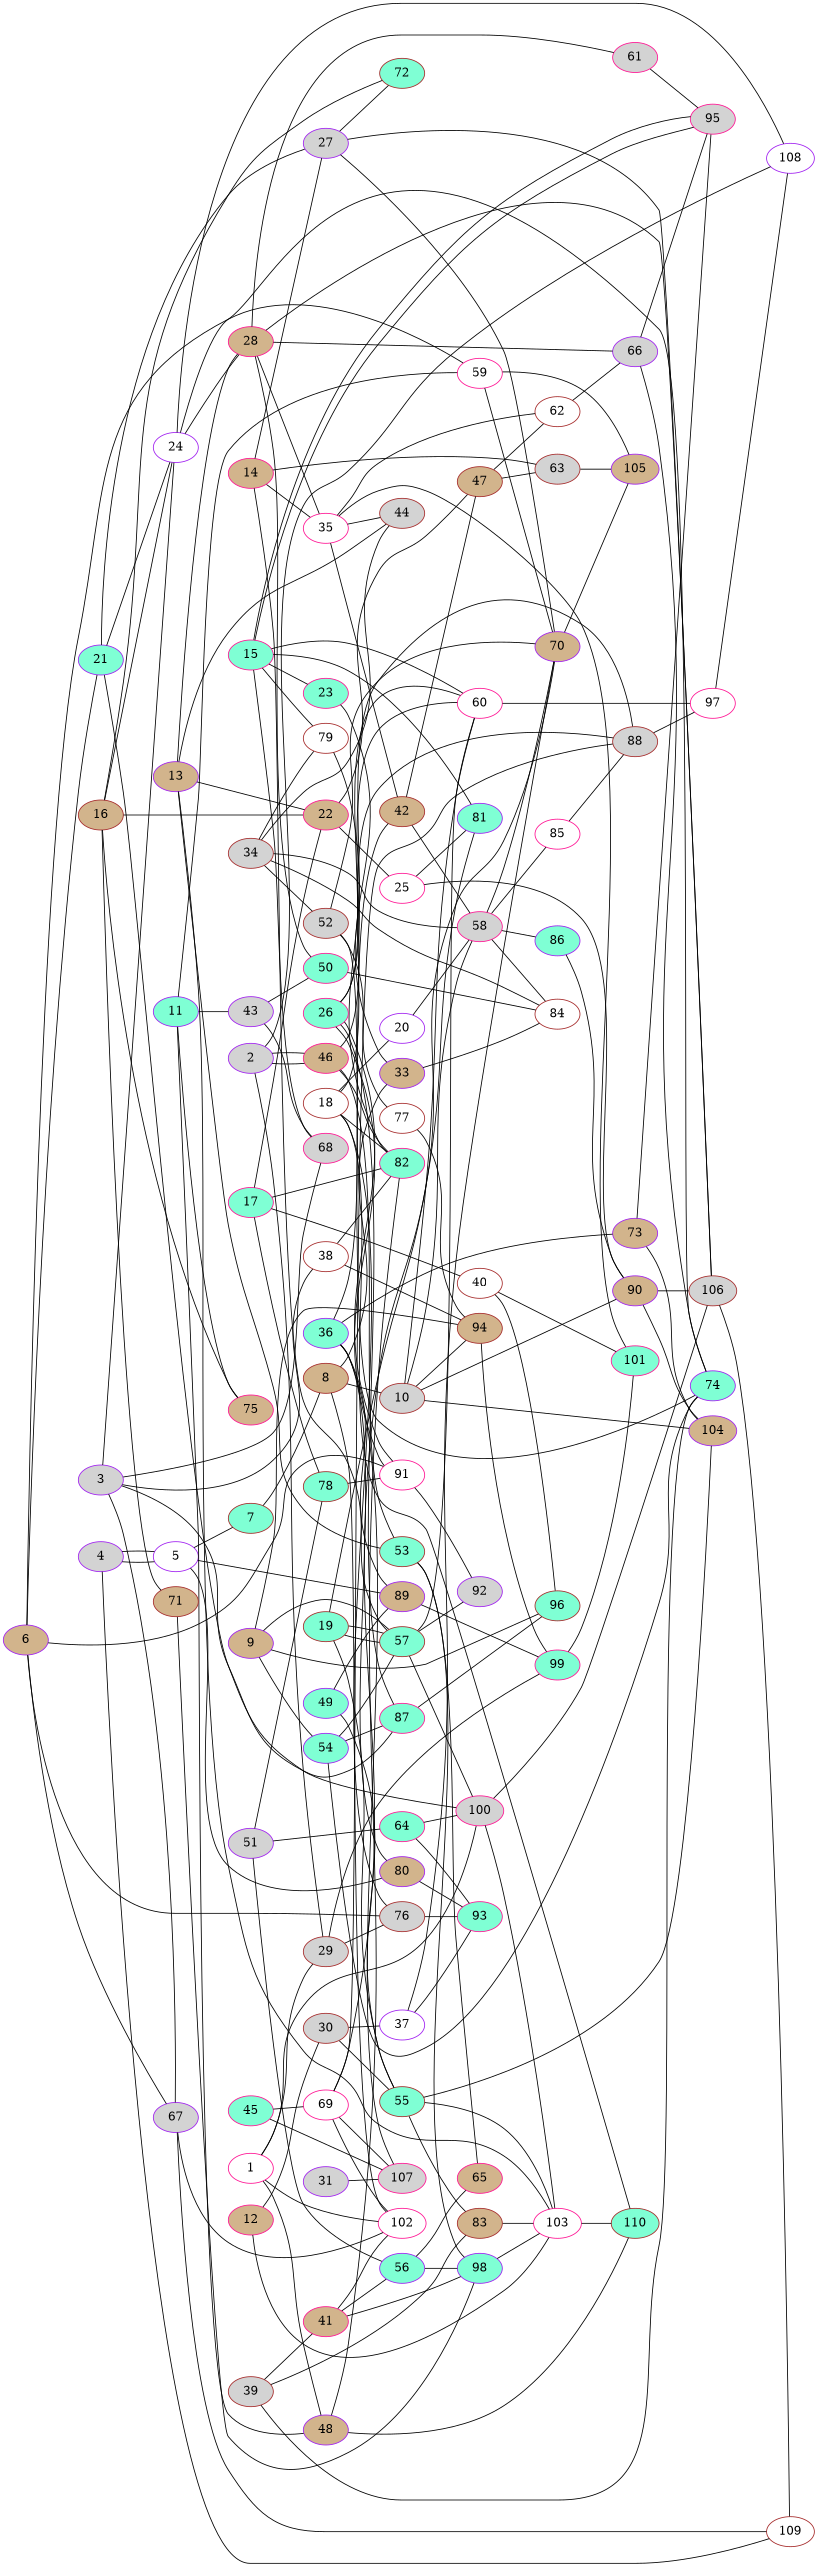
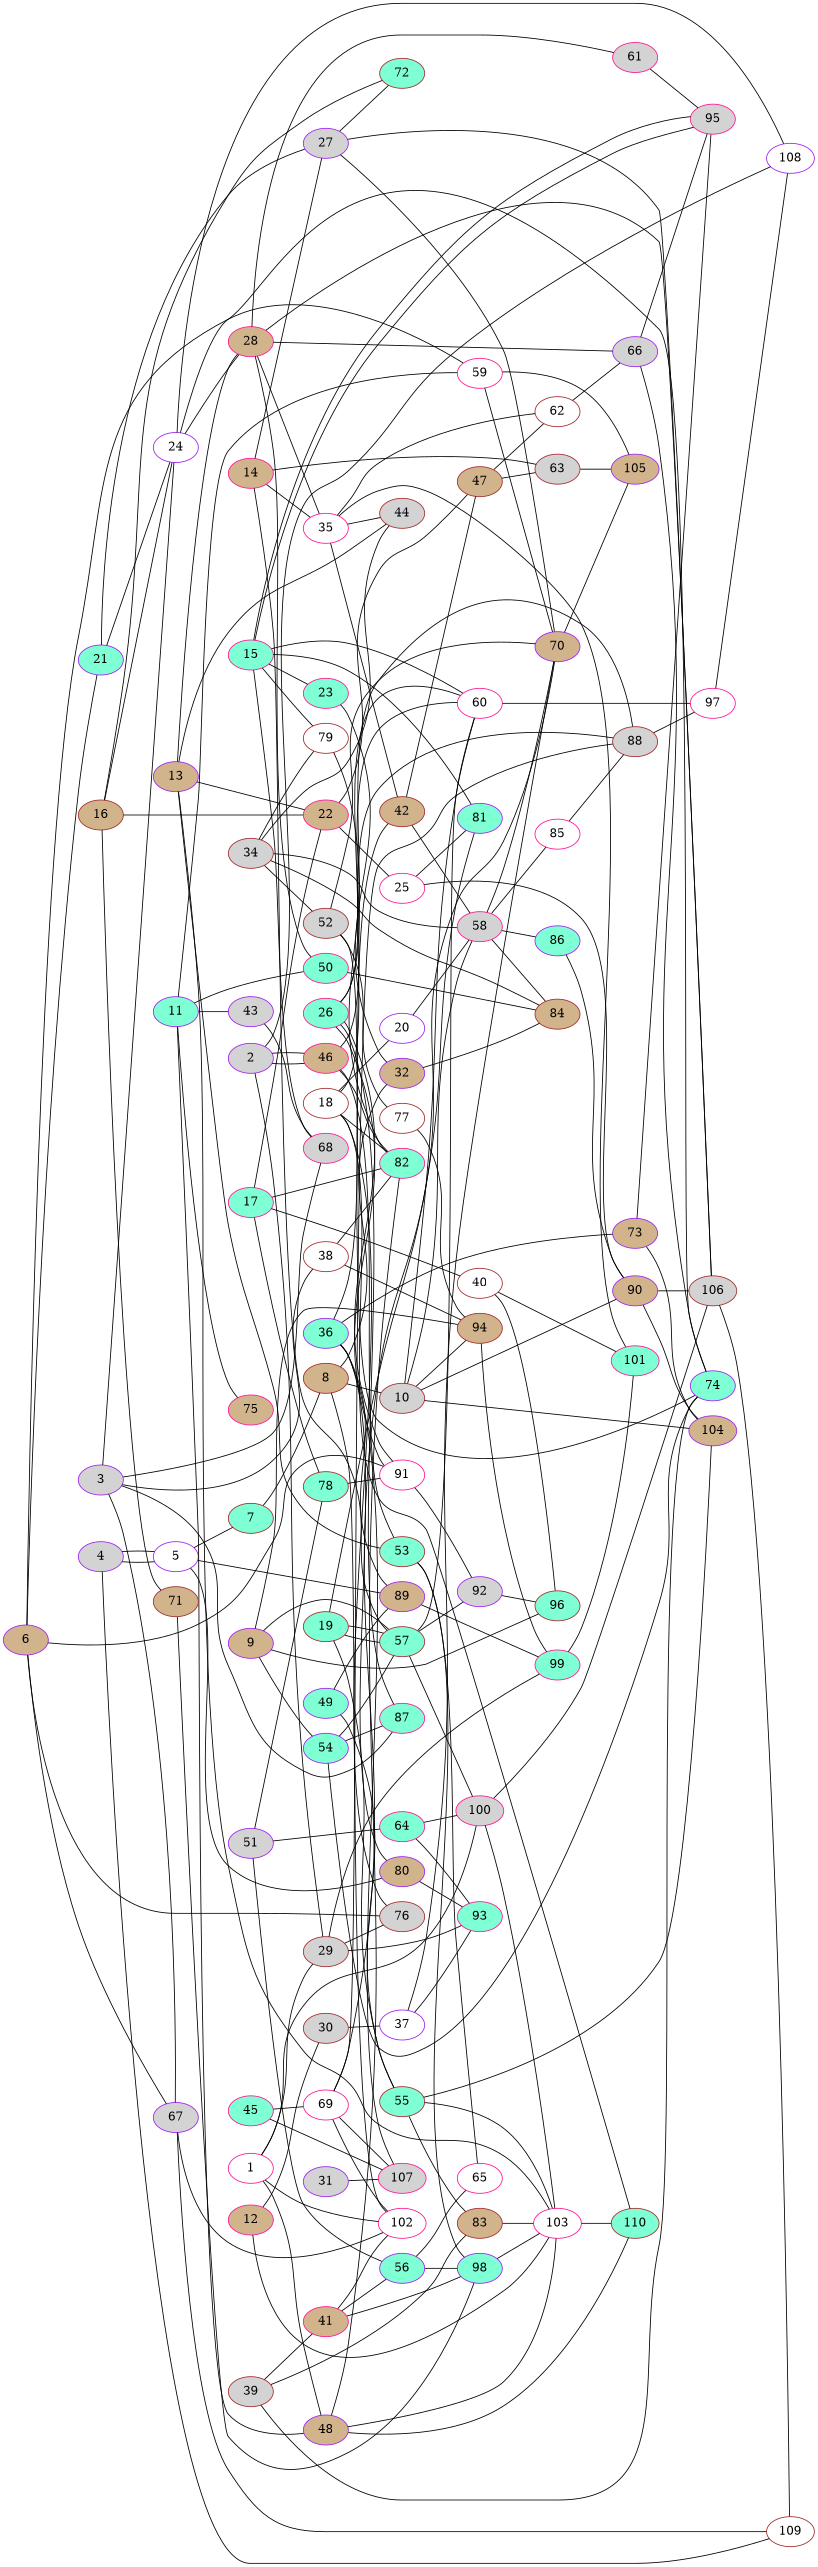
edge "50" -- "43": now "50" -- "11"
node "84": fillcolor white -> tan
node "33": label "33" -> "32"
edge "16" -- "75": removed
edge "21" -- "100": removed
edge "96" -- "87": now "96" -- "92"
edge "76" -- "93": now "29" -- "93"
edge "30" -- "55": removed
node "65": fillcolor tan -> white
edge "103" -- "48": added
